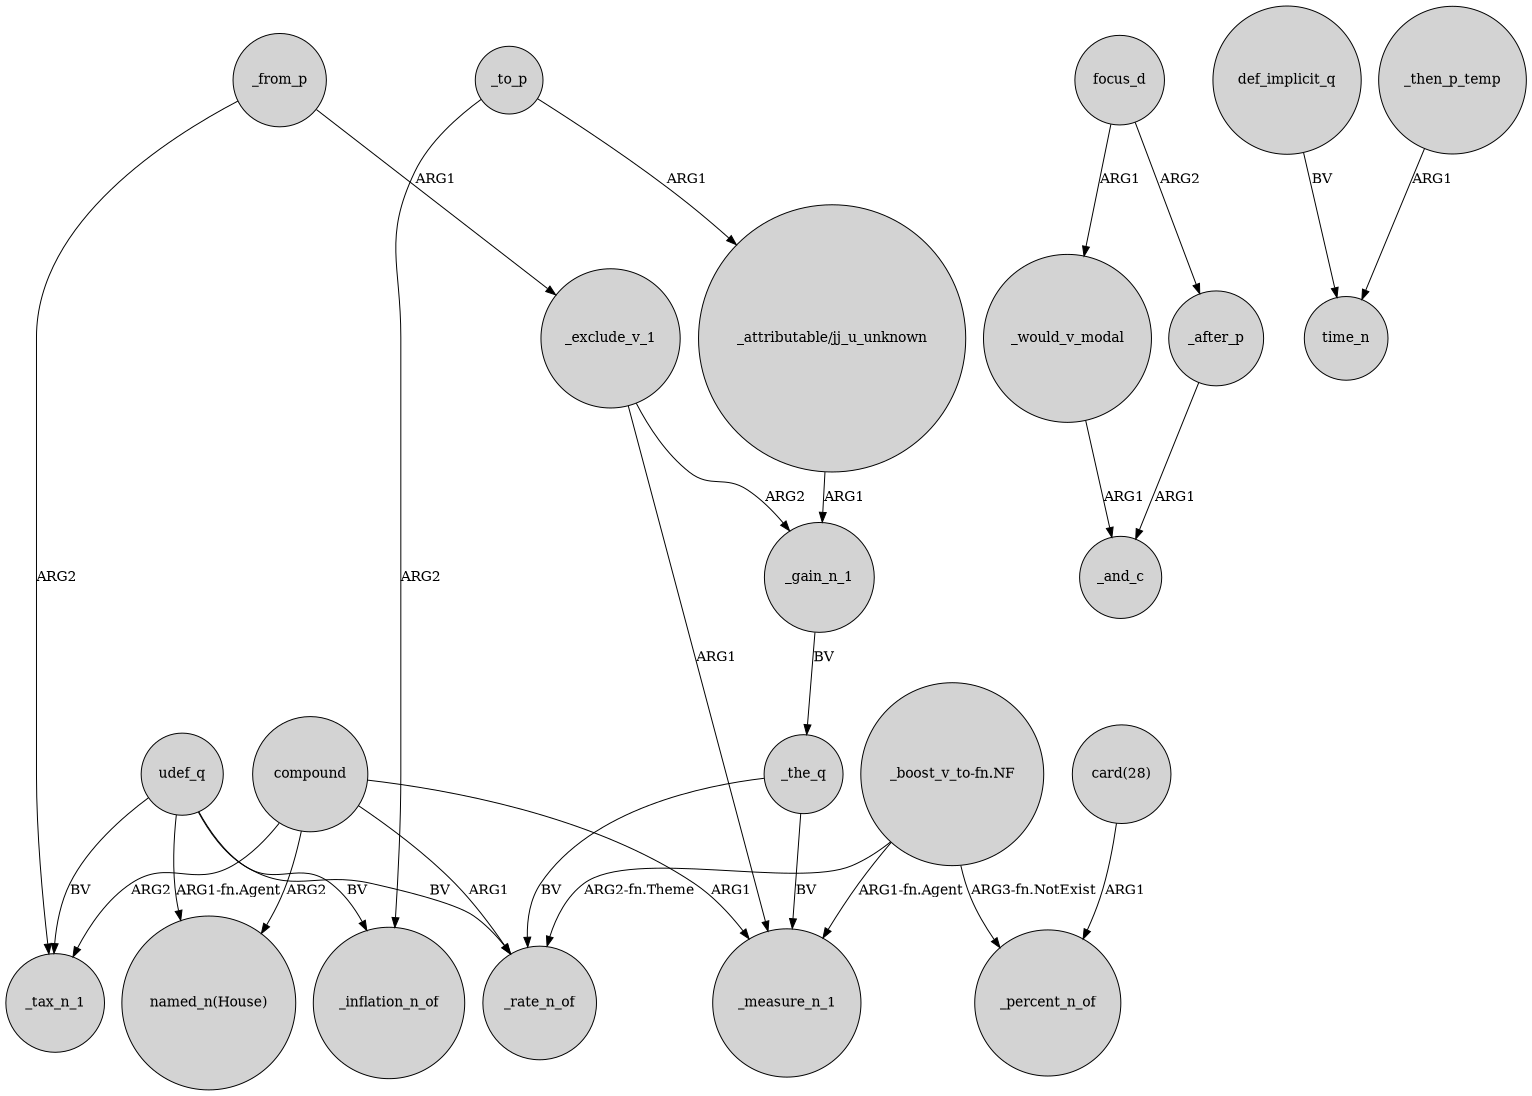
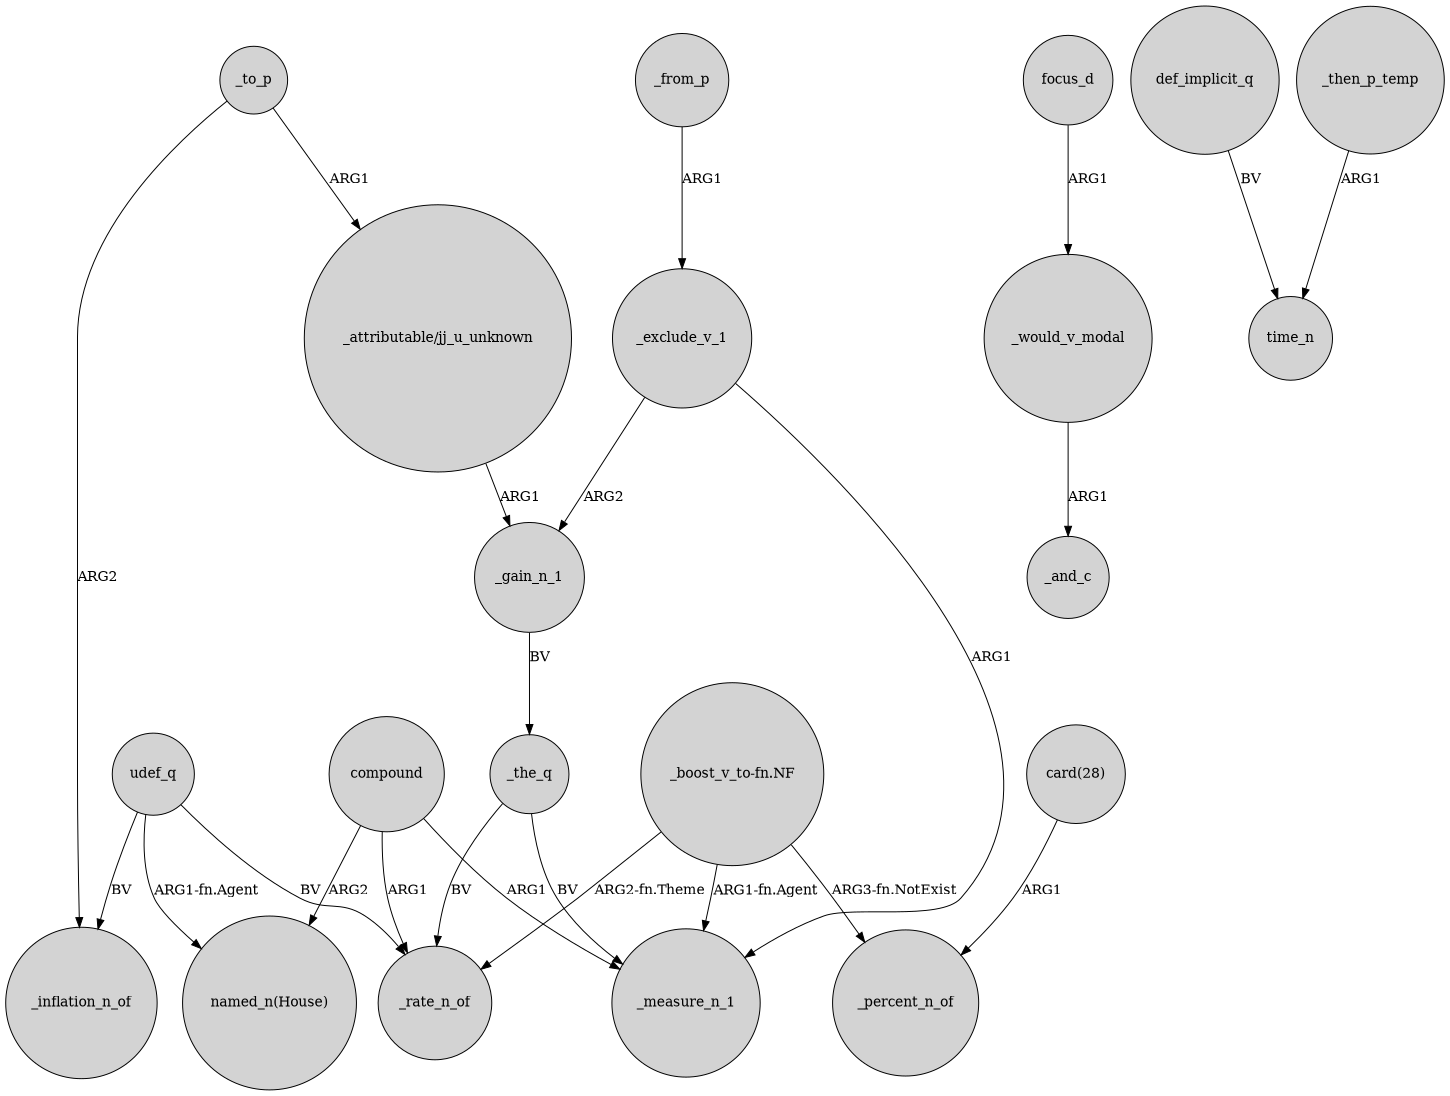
node "_after_p": removed
node "_tax_n_1": removed
